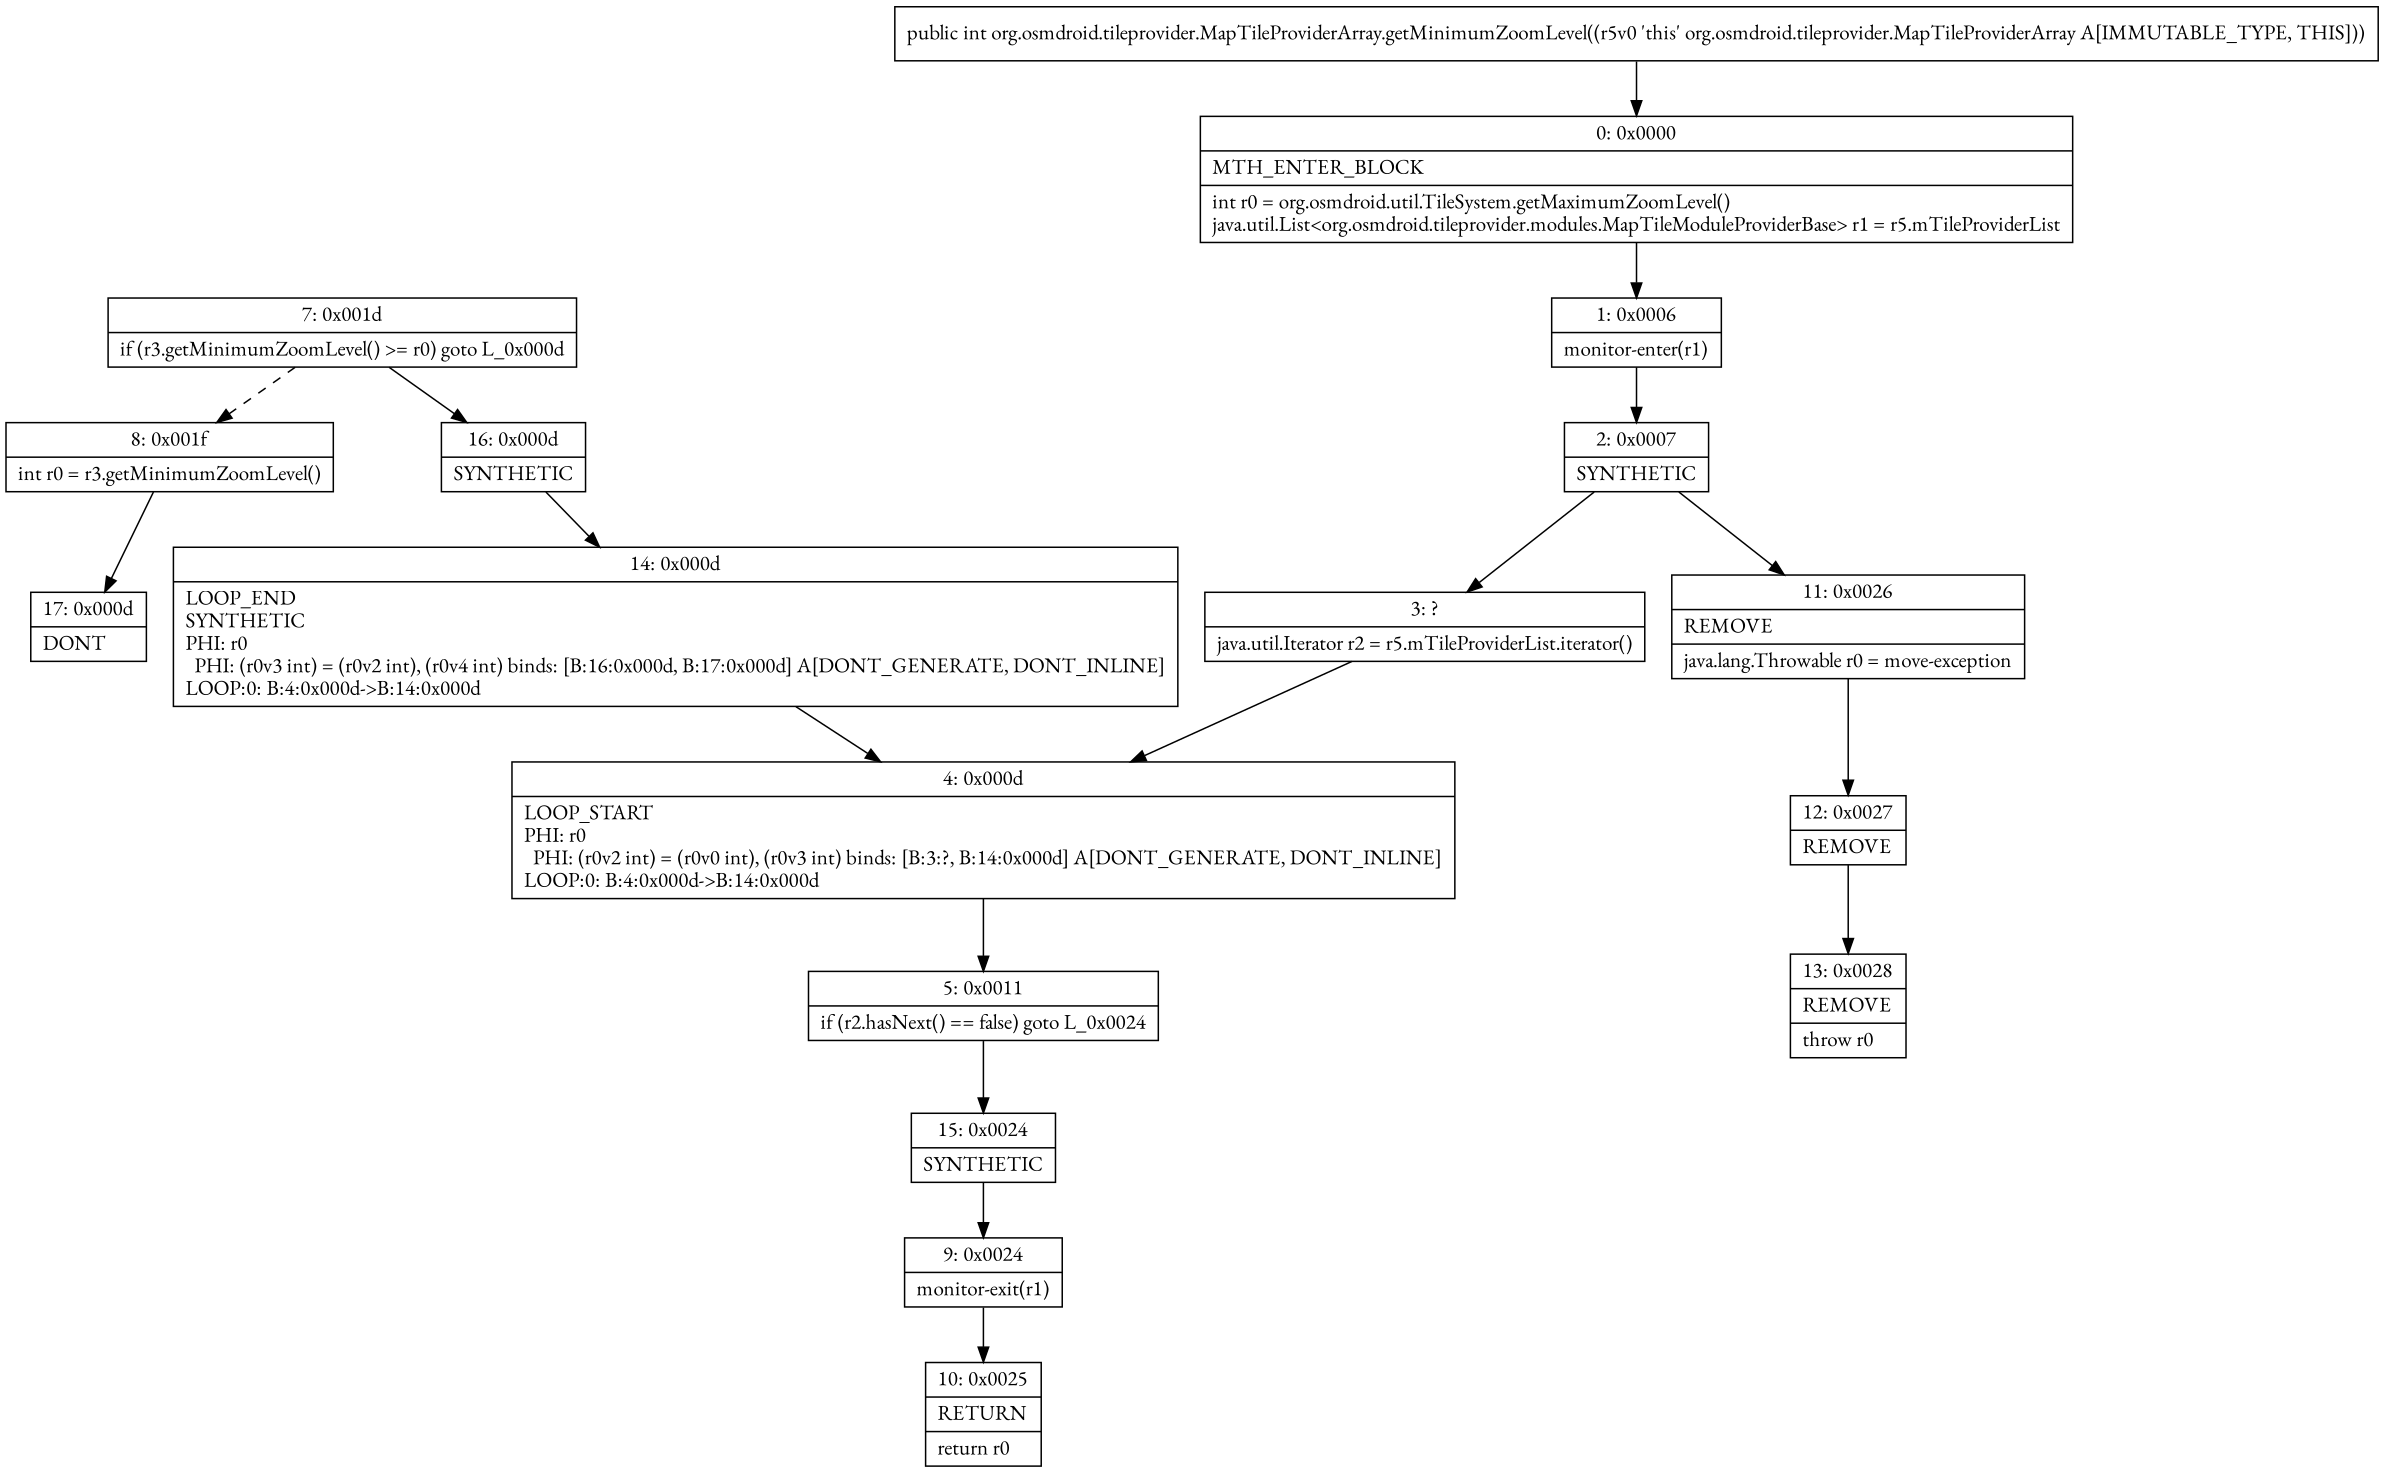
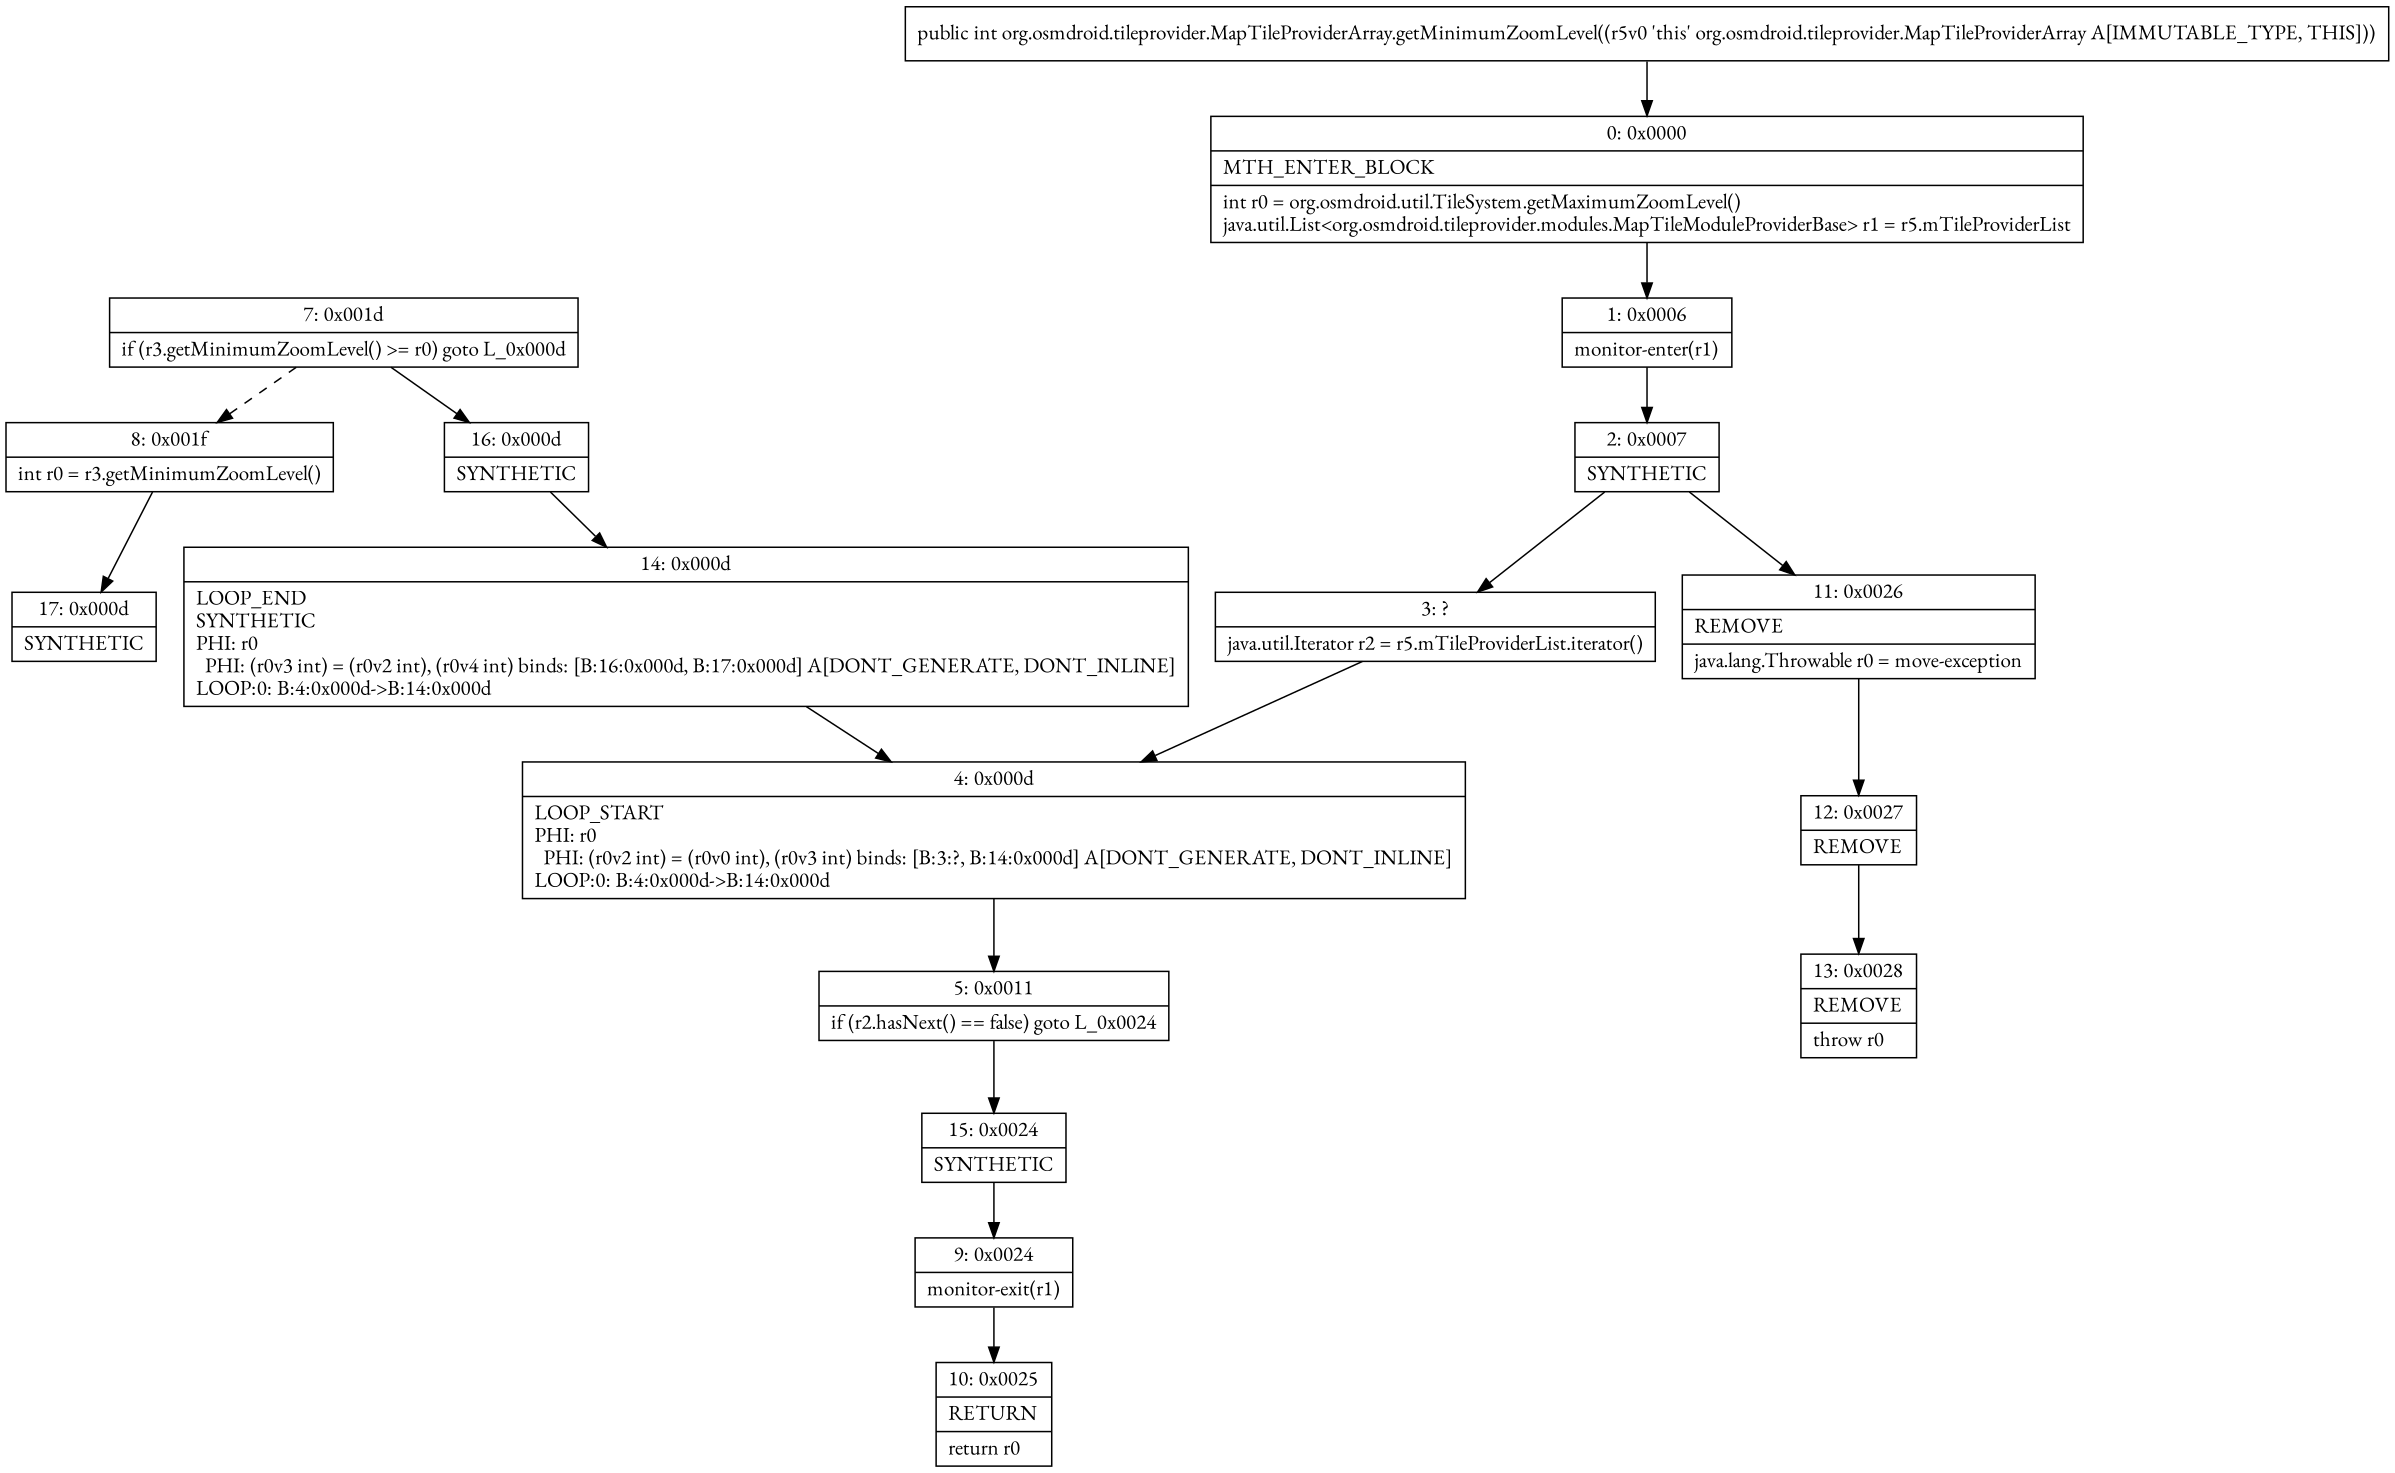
node "17: 0x000d": text "DONT" -> "SYNTHETIC"
